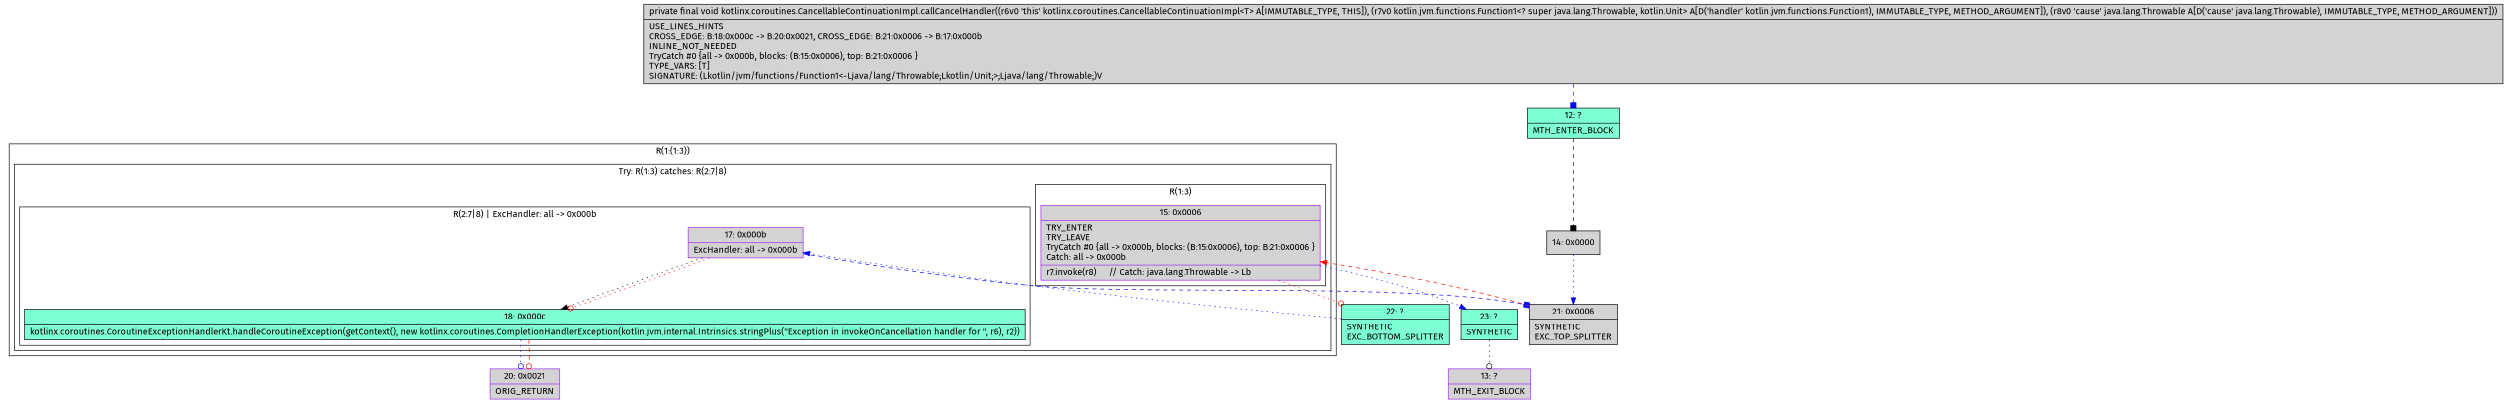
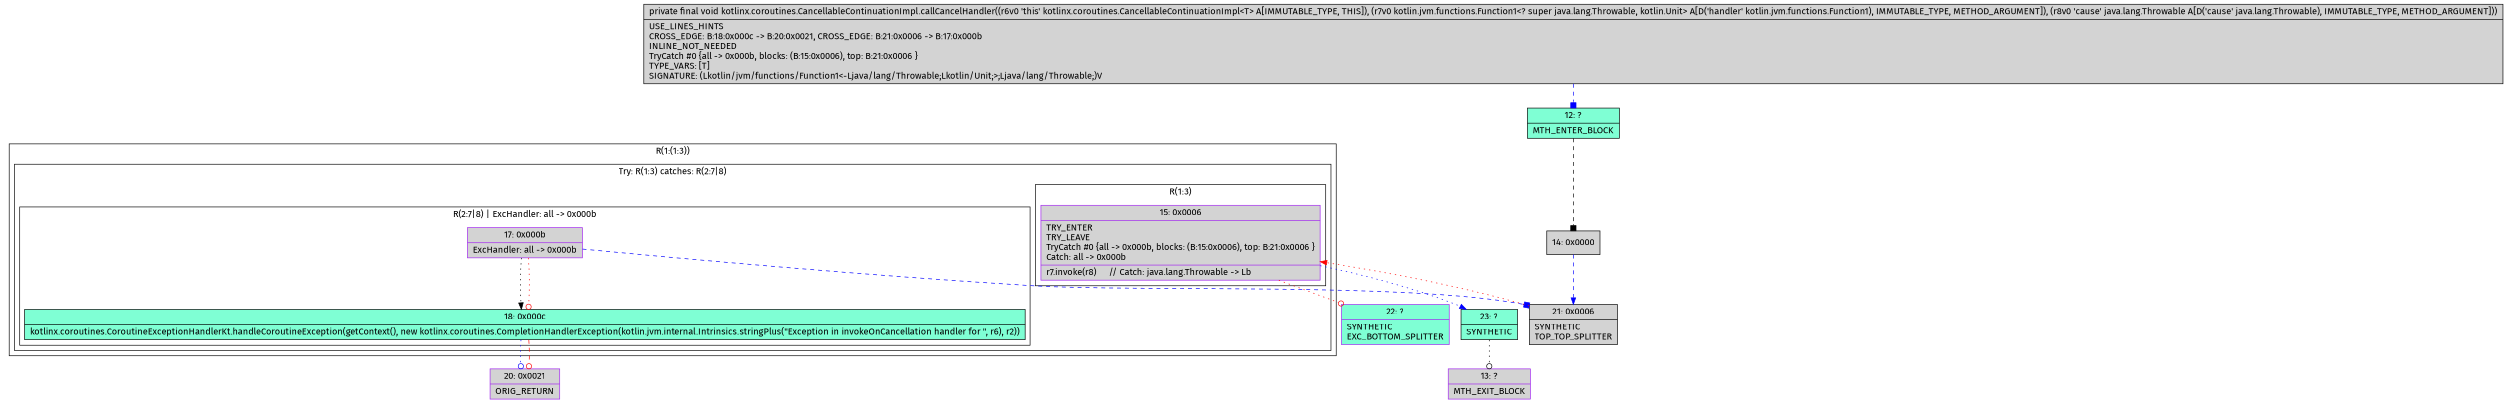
edge "14: 0x0000" -> "21: 0x0006": style dotted -> dashed
edge "21: 0x0006" -> "15: 0x0006": style dashed -> dotted
edge "22: ?" -> "17: 0x000b": removed
node "22: ?": color black -> purple
node "21: 0x0006": text "EXC_TOP_SPLITTER" -> "TOP_TOP_SPLITTER"
